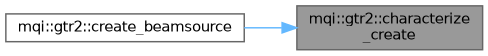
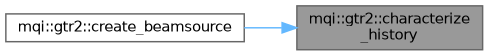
node "mqi::gtr2::characterize _create": label "mqi::gtr2::characterize _create" -> "mqi::gtr2::characterize _history"
